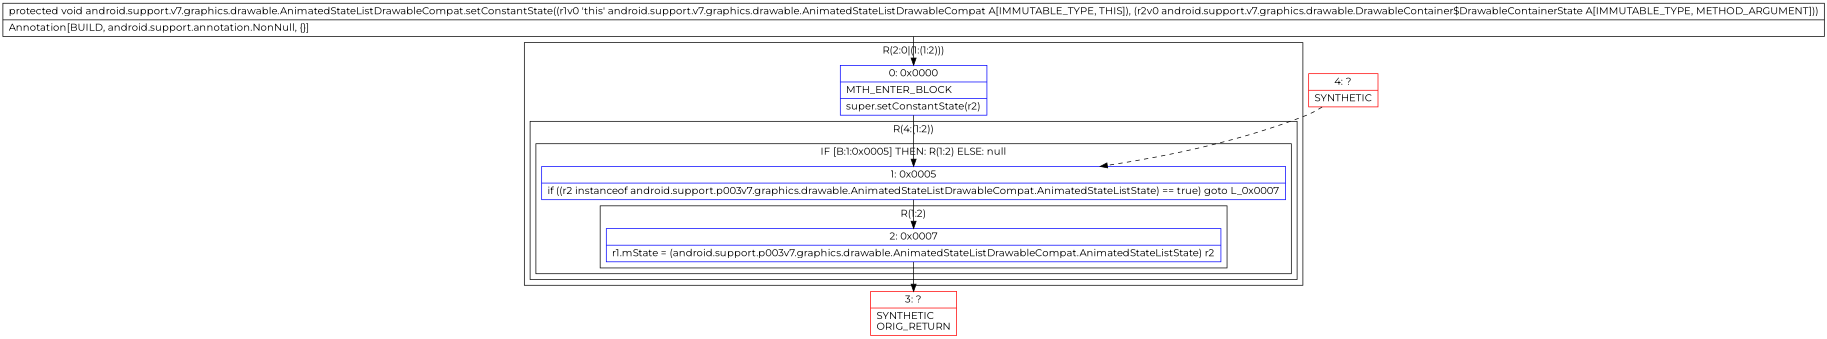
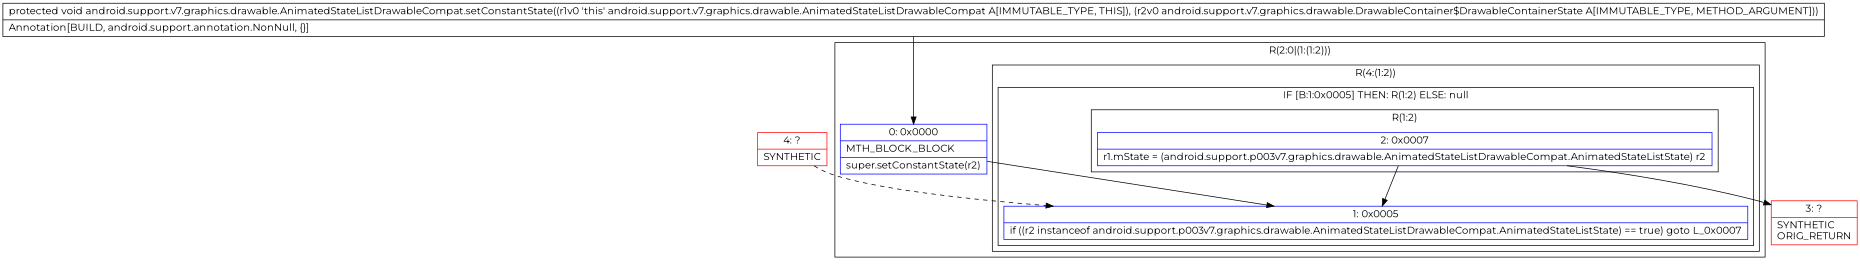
node "0: 0x0000": text "MTH_ENTER_BLOCK" -> "MTH_BLOCK_BLOCK"
edge "1: 0x0005" -> "2: 0x0007": reversed
